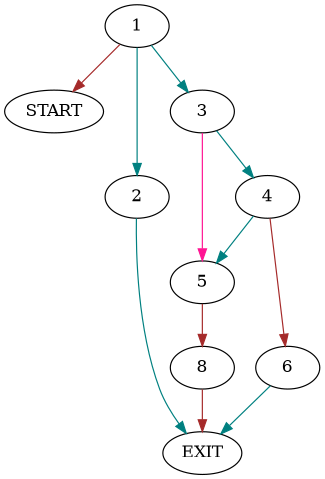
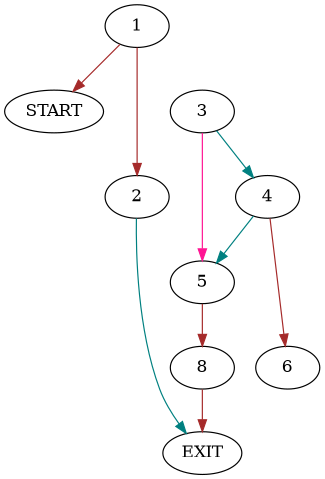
edge "1" -> "3": removed
edge "1" -> "2": color teal -> brown
edge "6" -> "EXIT": removed
